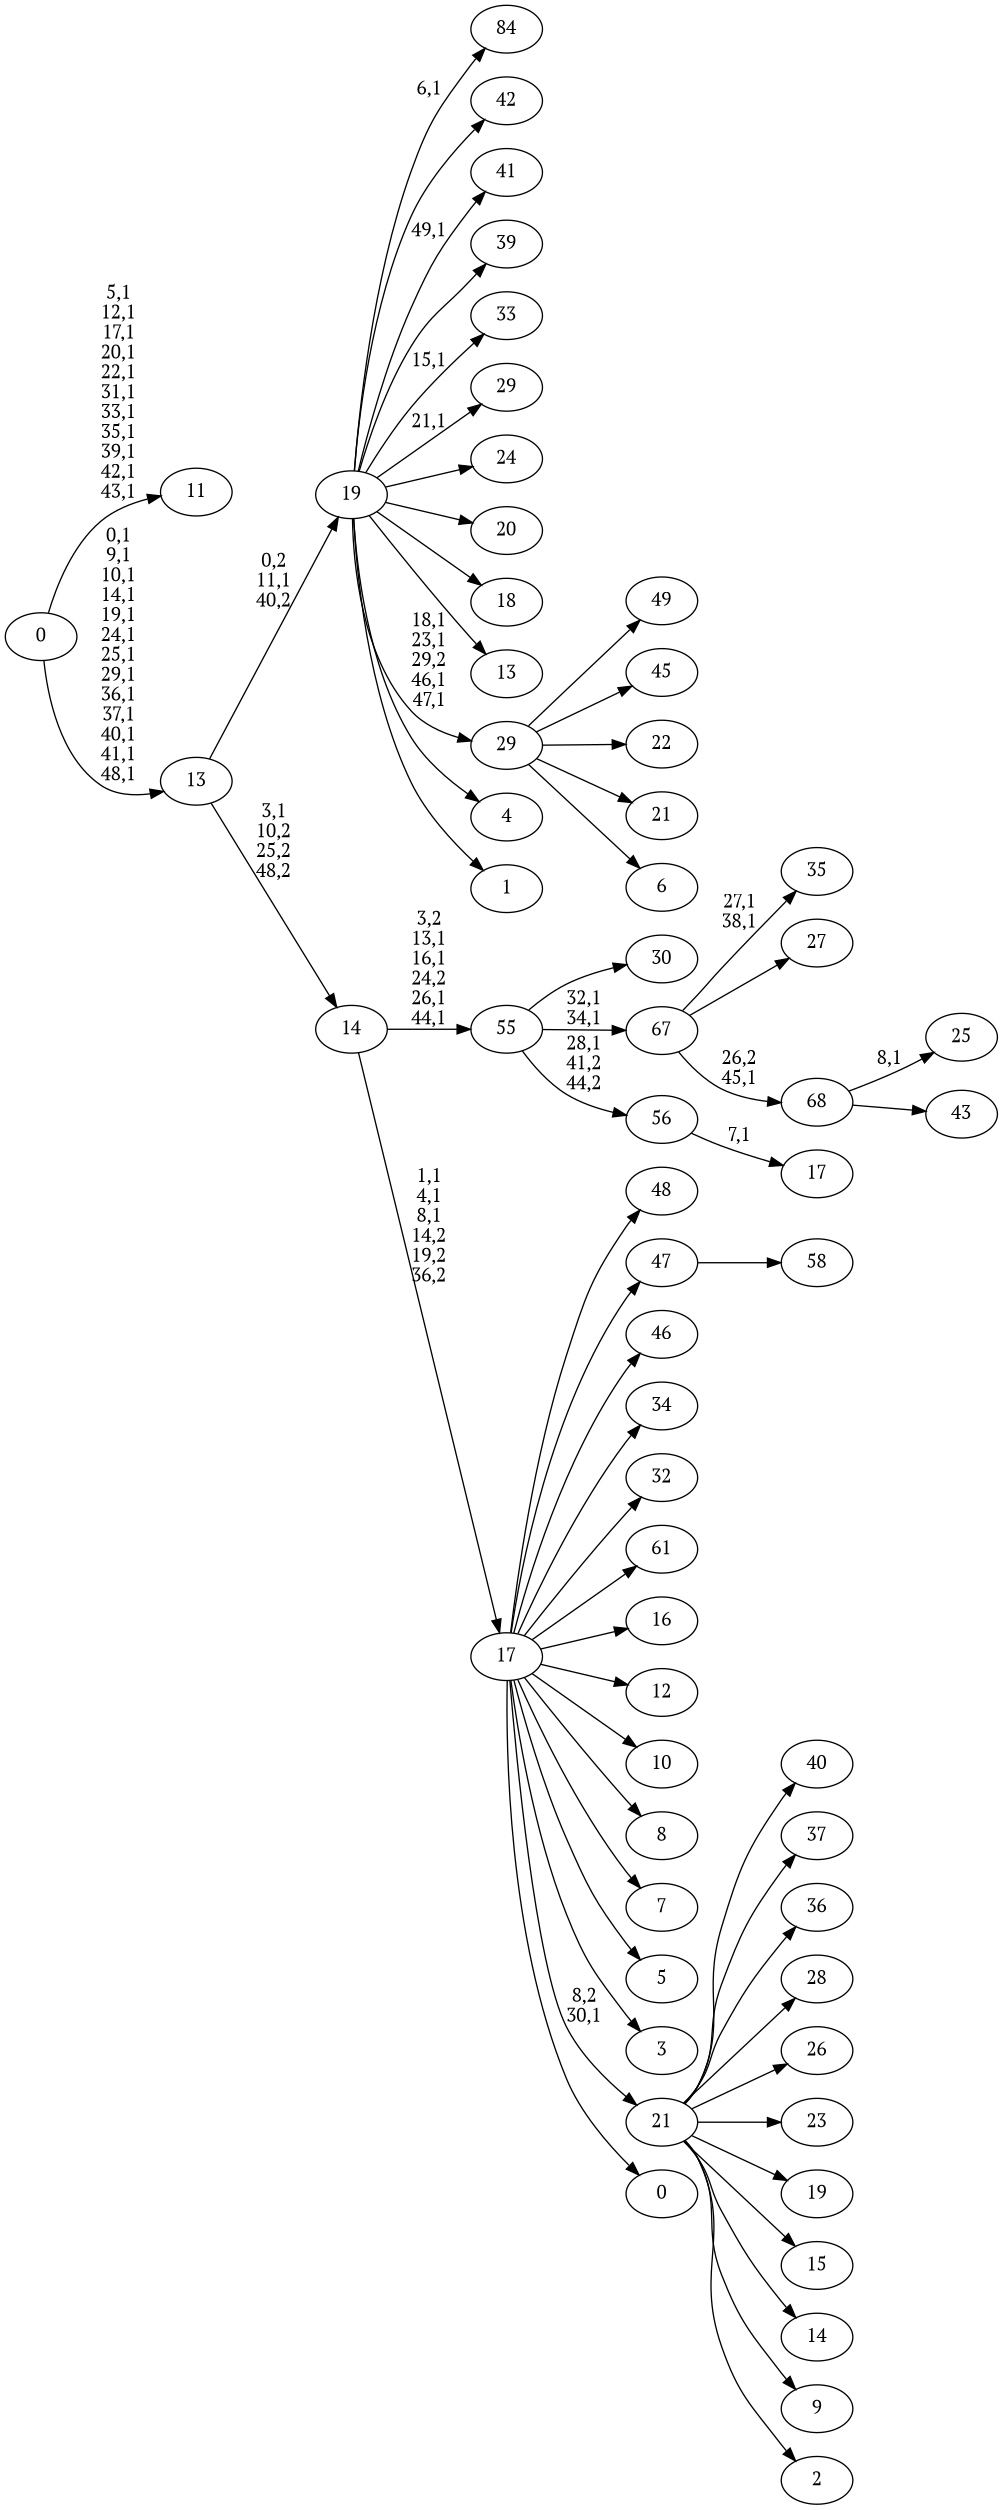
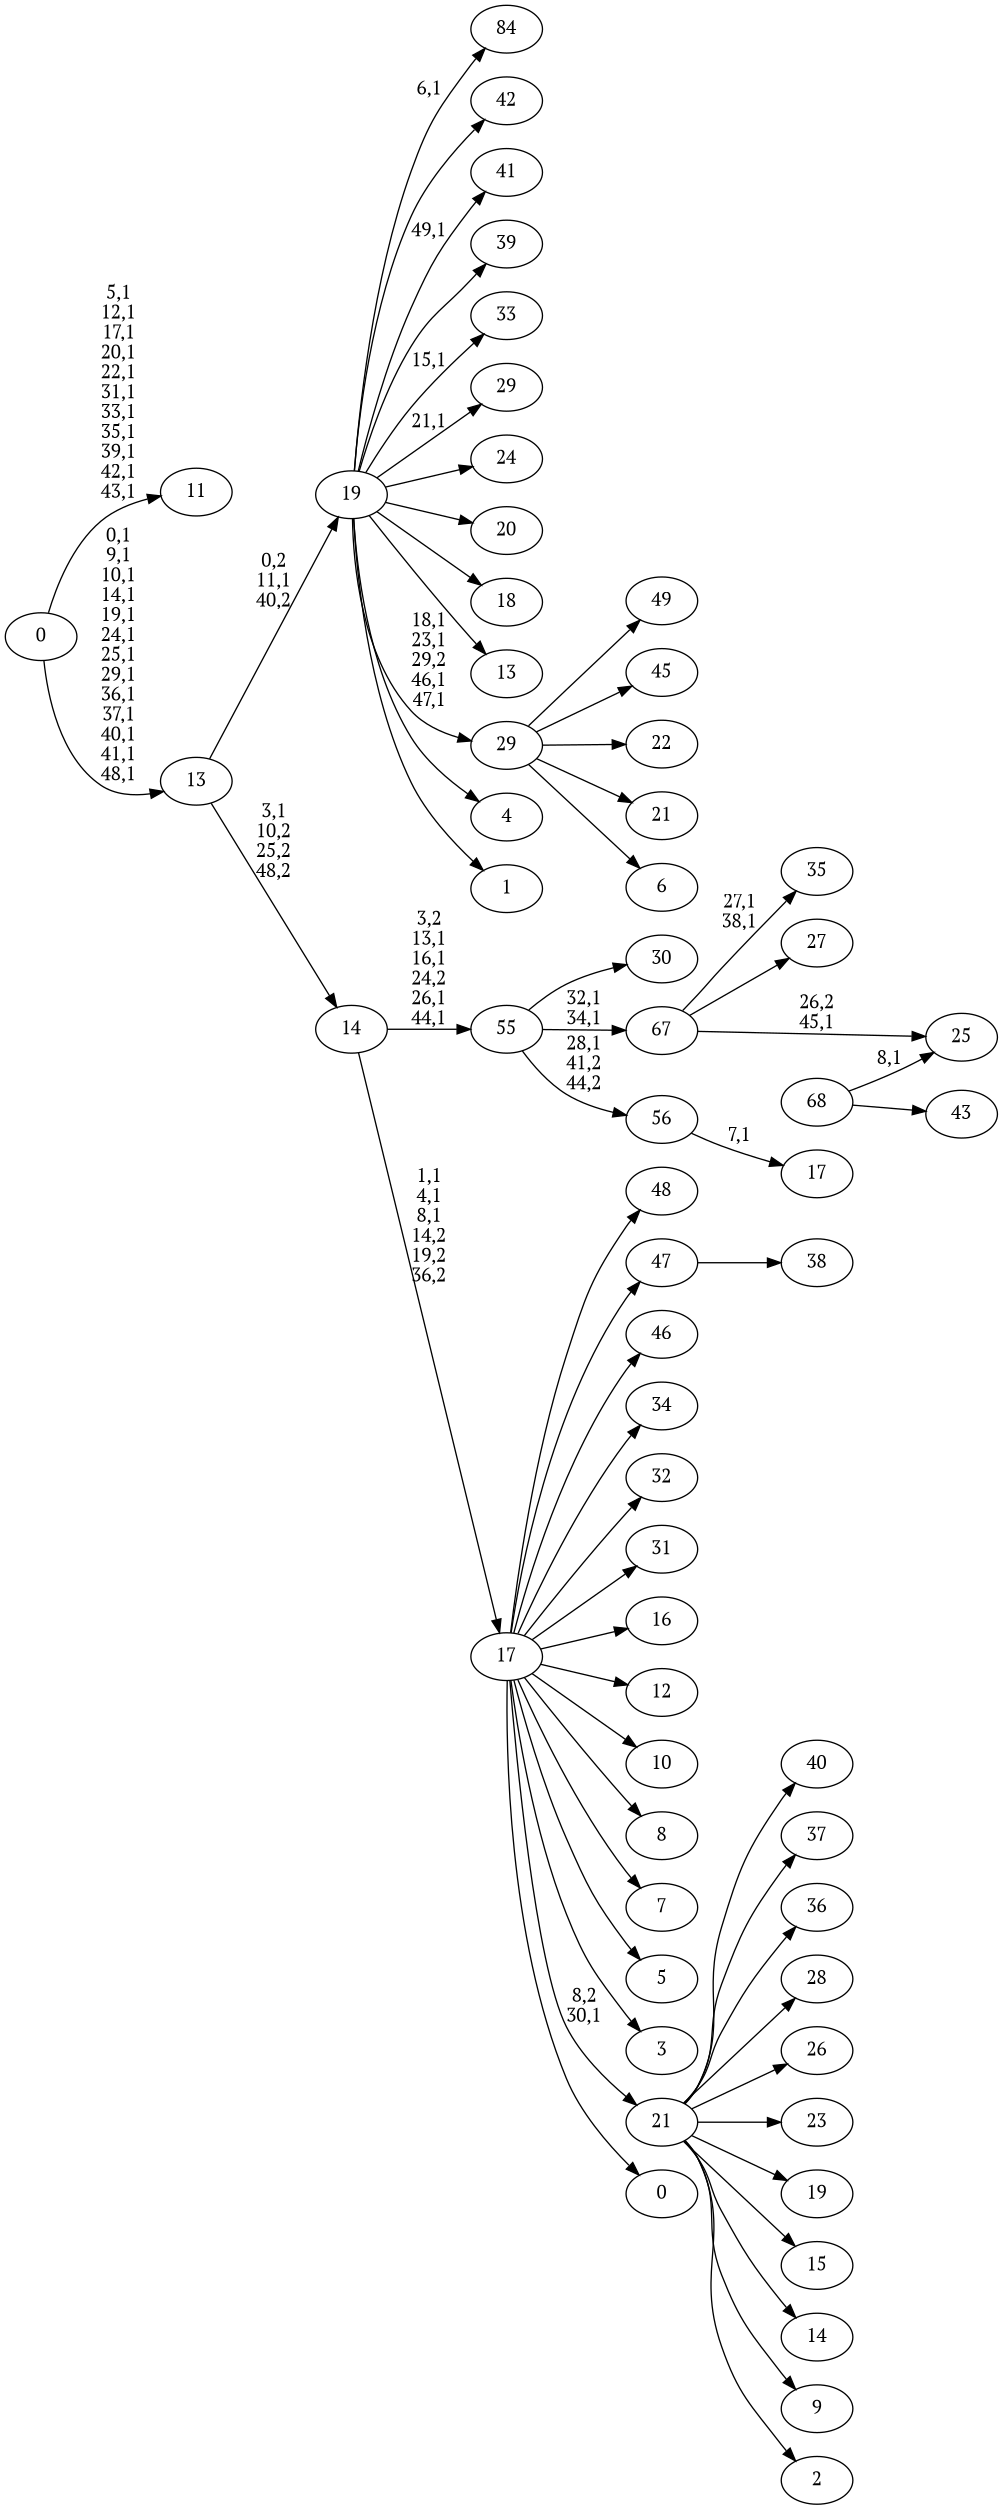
edge "67" -> "68": now "67" -> "25"
node "58": label "58" -> "38"
node "61": label "61" -> "31"
